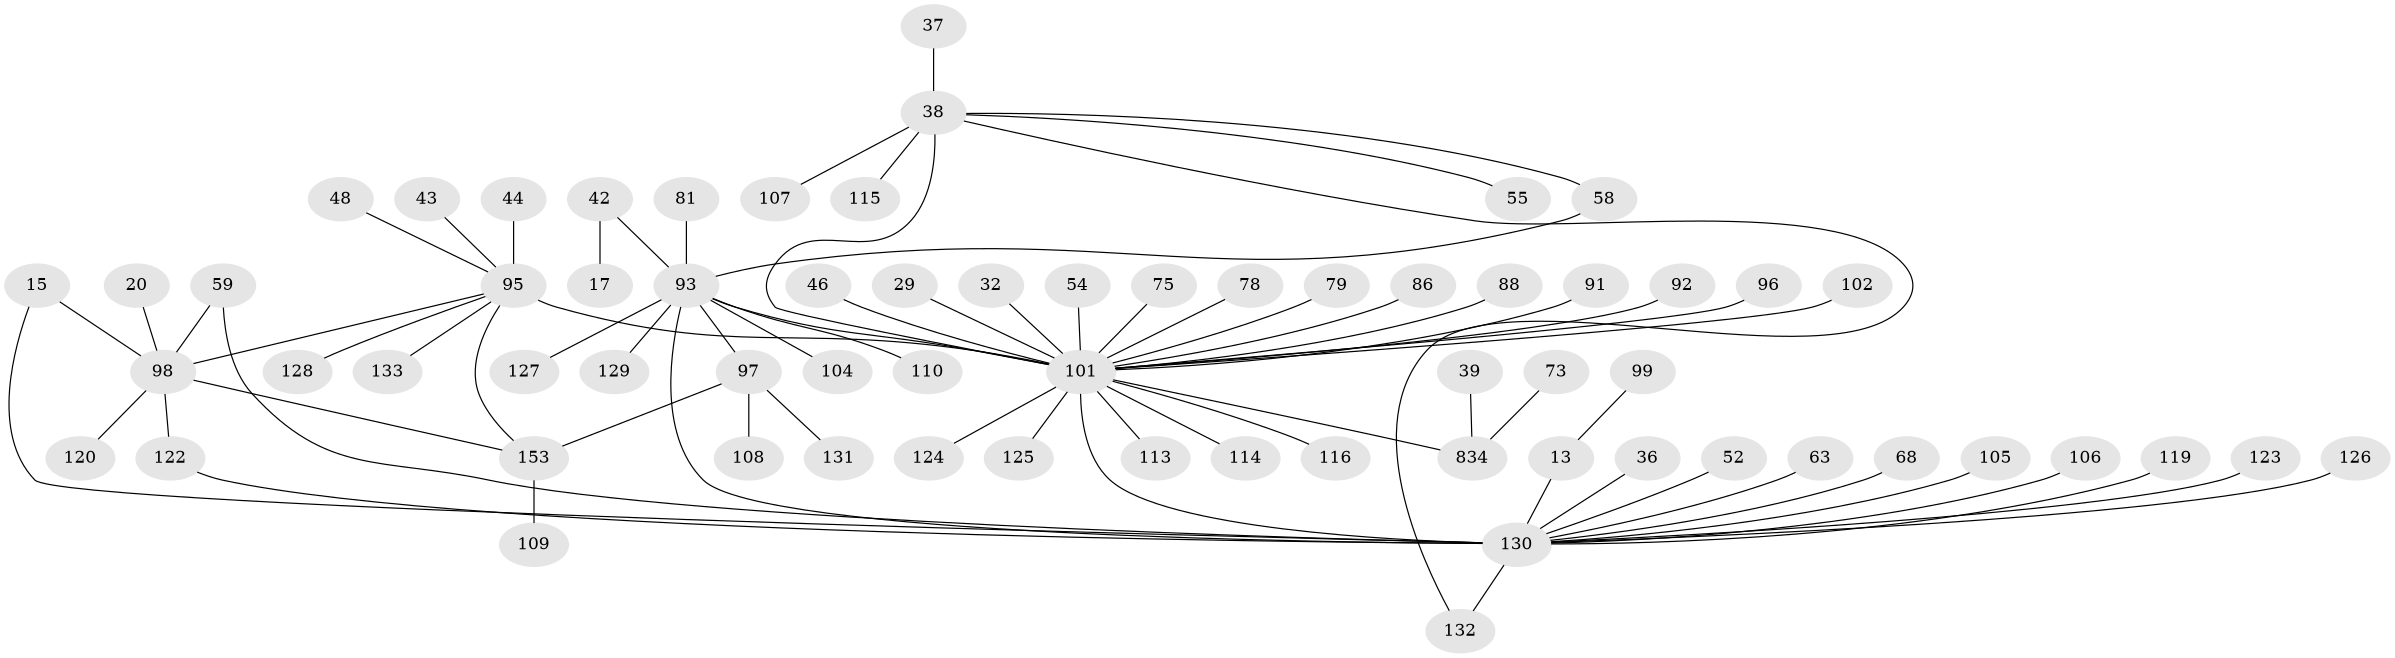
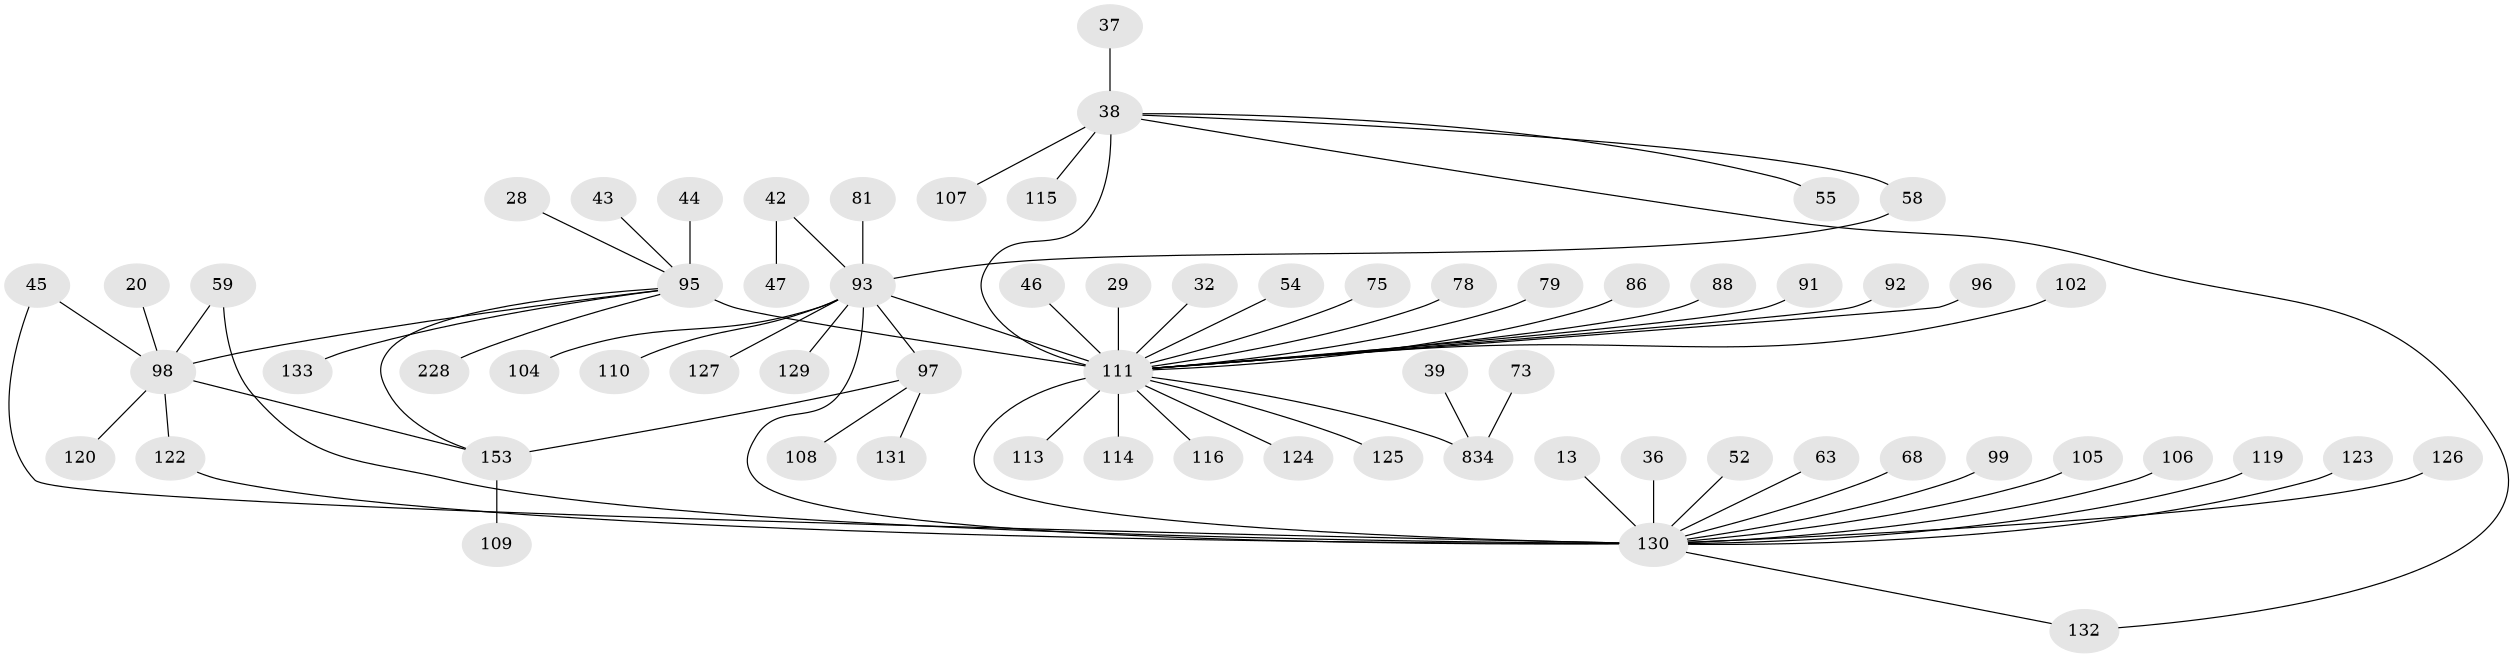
node "48": label "48" -> "28"
node "15": label "15" -> "45"
node "17": label "17" -> "47"
node "128": label "128" -> "228"
node "101": label "101" -> "111"
edge "99" -- "13": now "99" -- "130"
